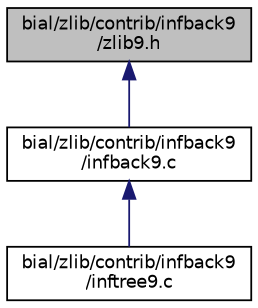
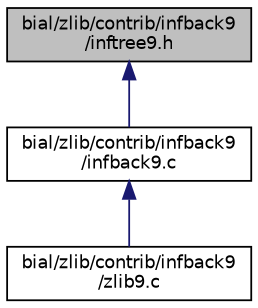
node "bial/zlib/contrib/infback9 /zlib9.h": label "bial/zlib/contrib/infback9 /zlib9.h" -> "bial/zlib/contrib/infback9 /inftree9.h"
node "bial/zlib/contrib/infback9 /inftree9.c": label "bial/zlib/contrib/infback9 /inftree9.c" -> "bial/zlib/contrib/infback9 /zlib9.c"
